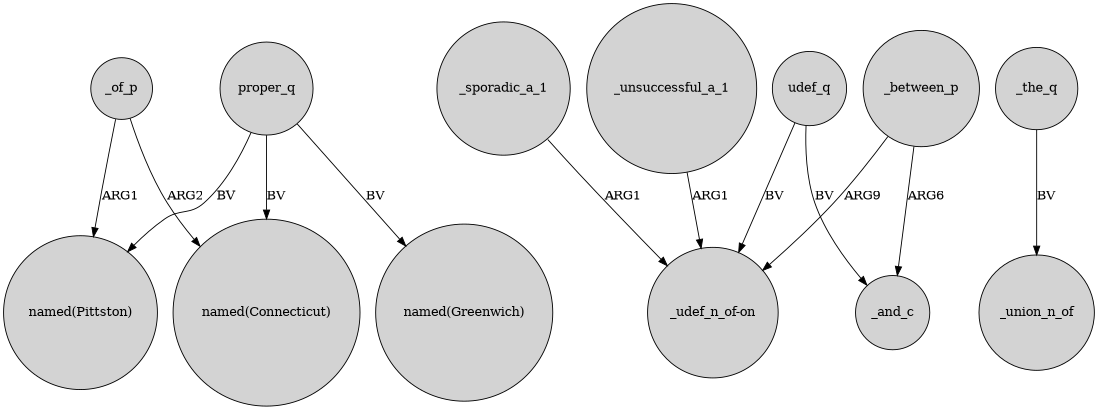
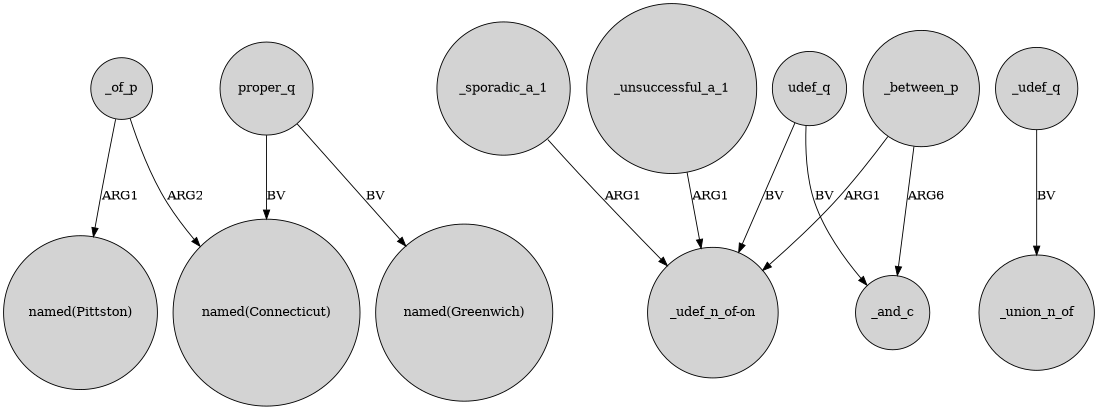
node "_the_q": label "_the_q" -> "_udef_q"
edge "_between_p" -> "_udef_n_of-on": label "ARG9" -> "ARG1"
edge "proper_q" -> "named(Pittston)": removed, label "BV"
